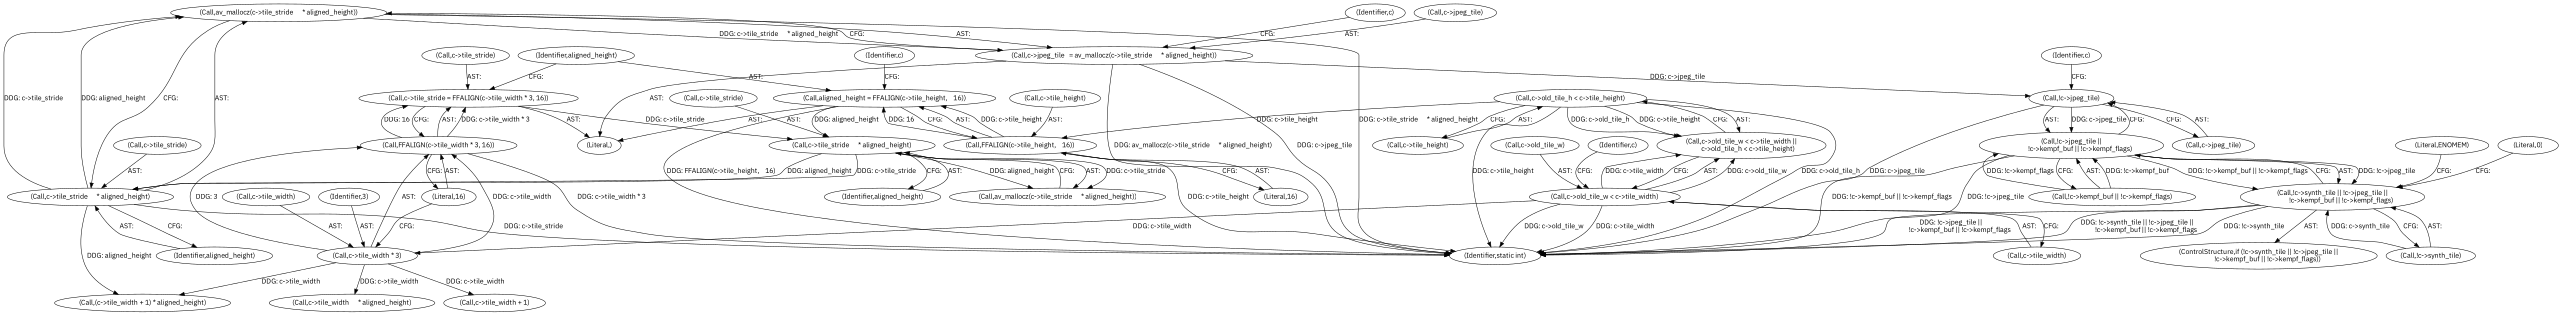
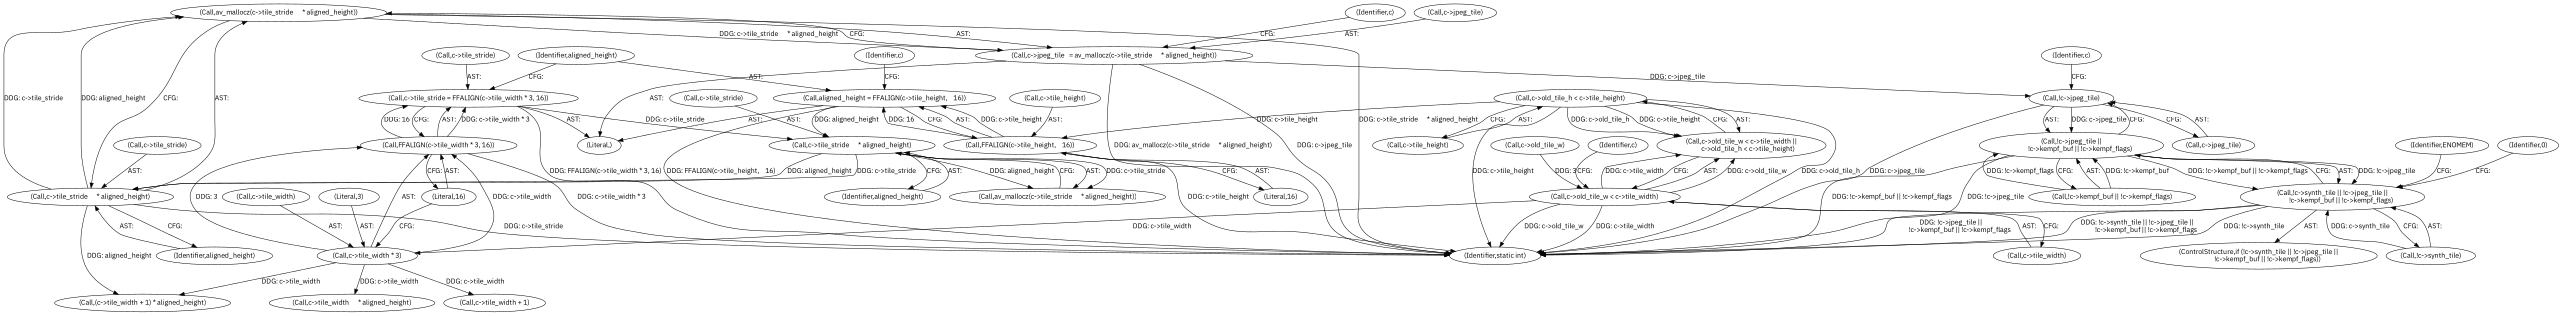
node "(Literal,ENOMEM)": label "(Literal,ENOMEM)" -> "(Identifier,ENOMEM)"
node "(Literal,0)": label "(Literal,0)" -> "(Identifier,0)"
edge "(Call,c->old_tile_w)" -> "(Call,c->old_tile_w < c->tile_width)": label "AST: " -> "DDG: 3"
node "(Identifier,3)": label "(Identifier,3)" -> "(Literal,3)"
edge "(Call,c->tile_stride = FFALIGN(c->tile_width * 3, 16))" -> "(Identifier,static int)": added, label "DDG: FFALIGN(c->tile_width * 3, 16)"
